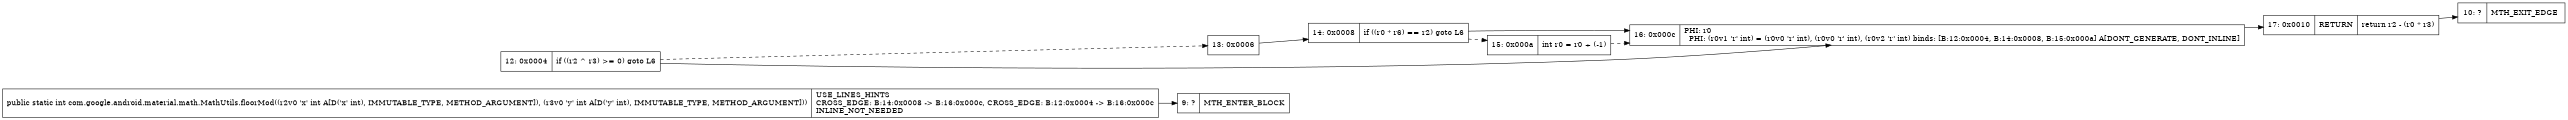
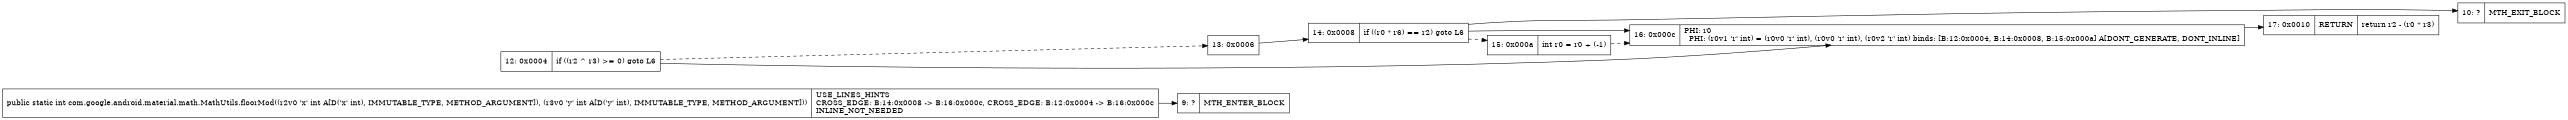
node "10: ?": text "MTH_EXIT_EDGE" -> "MTH_EXIT_BLOCK"
edge "17: 0x0010" -> "10: ?": now "14: 0x0008" -> "10: ?"
